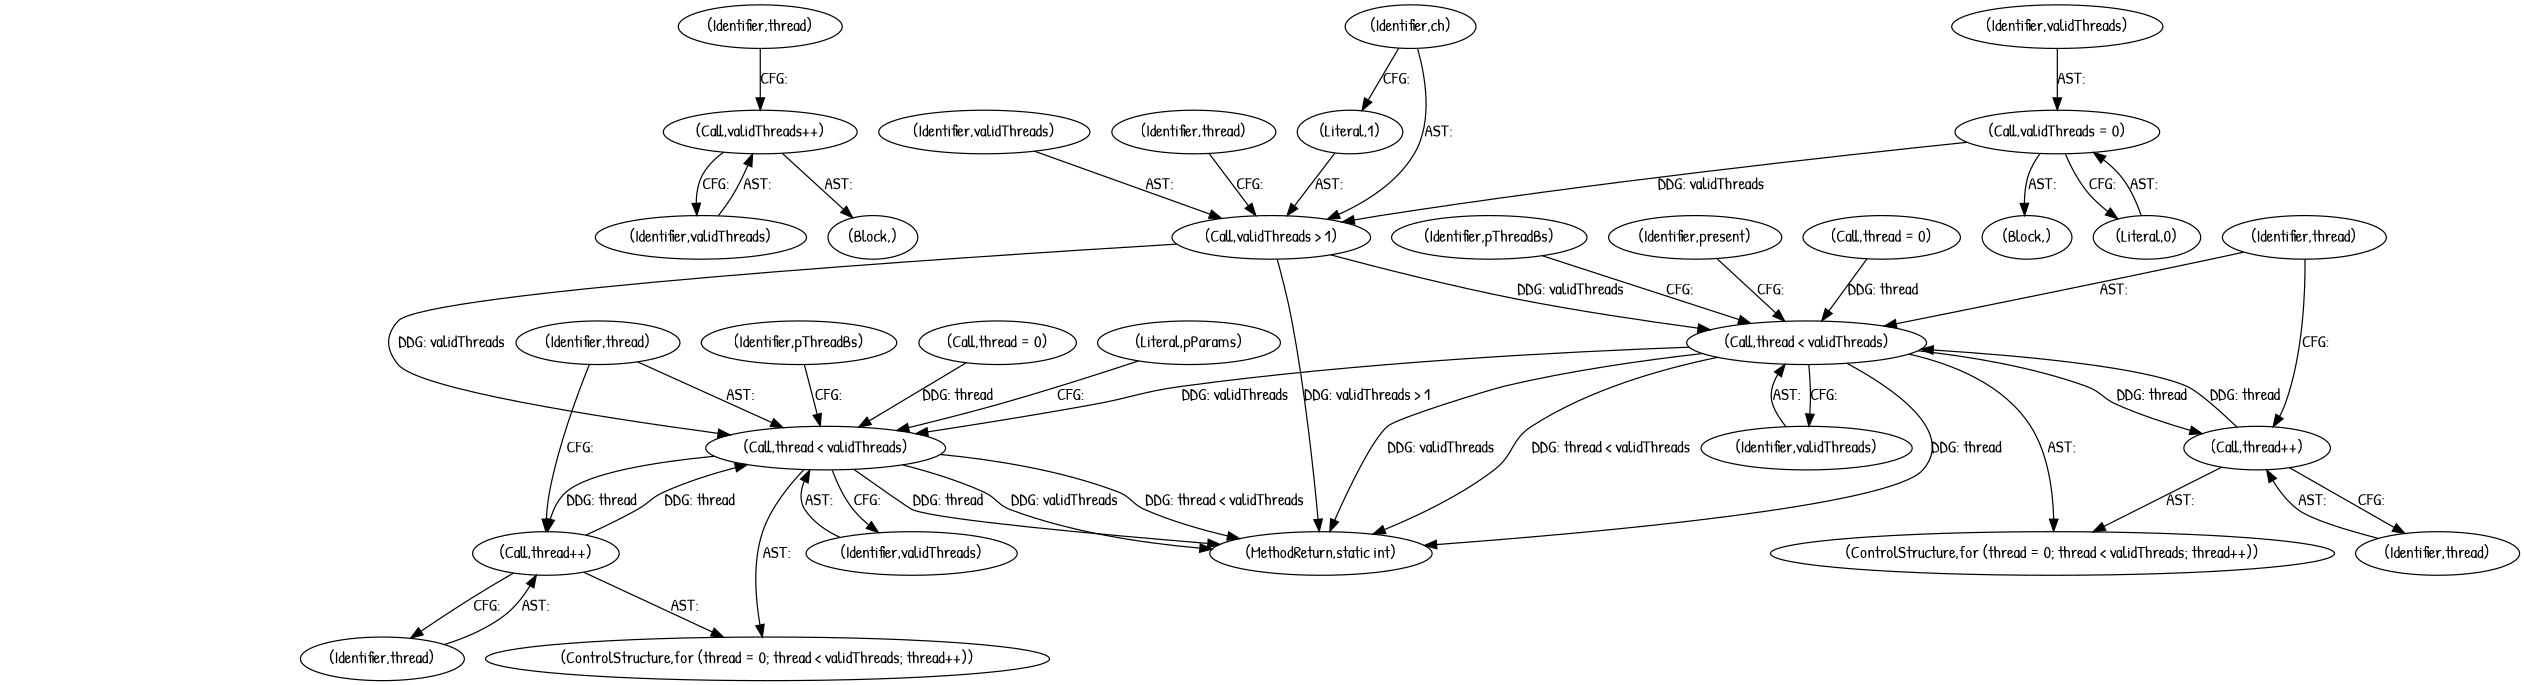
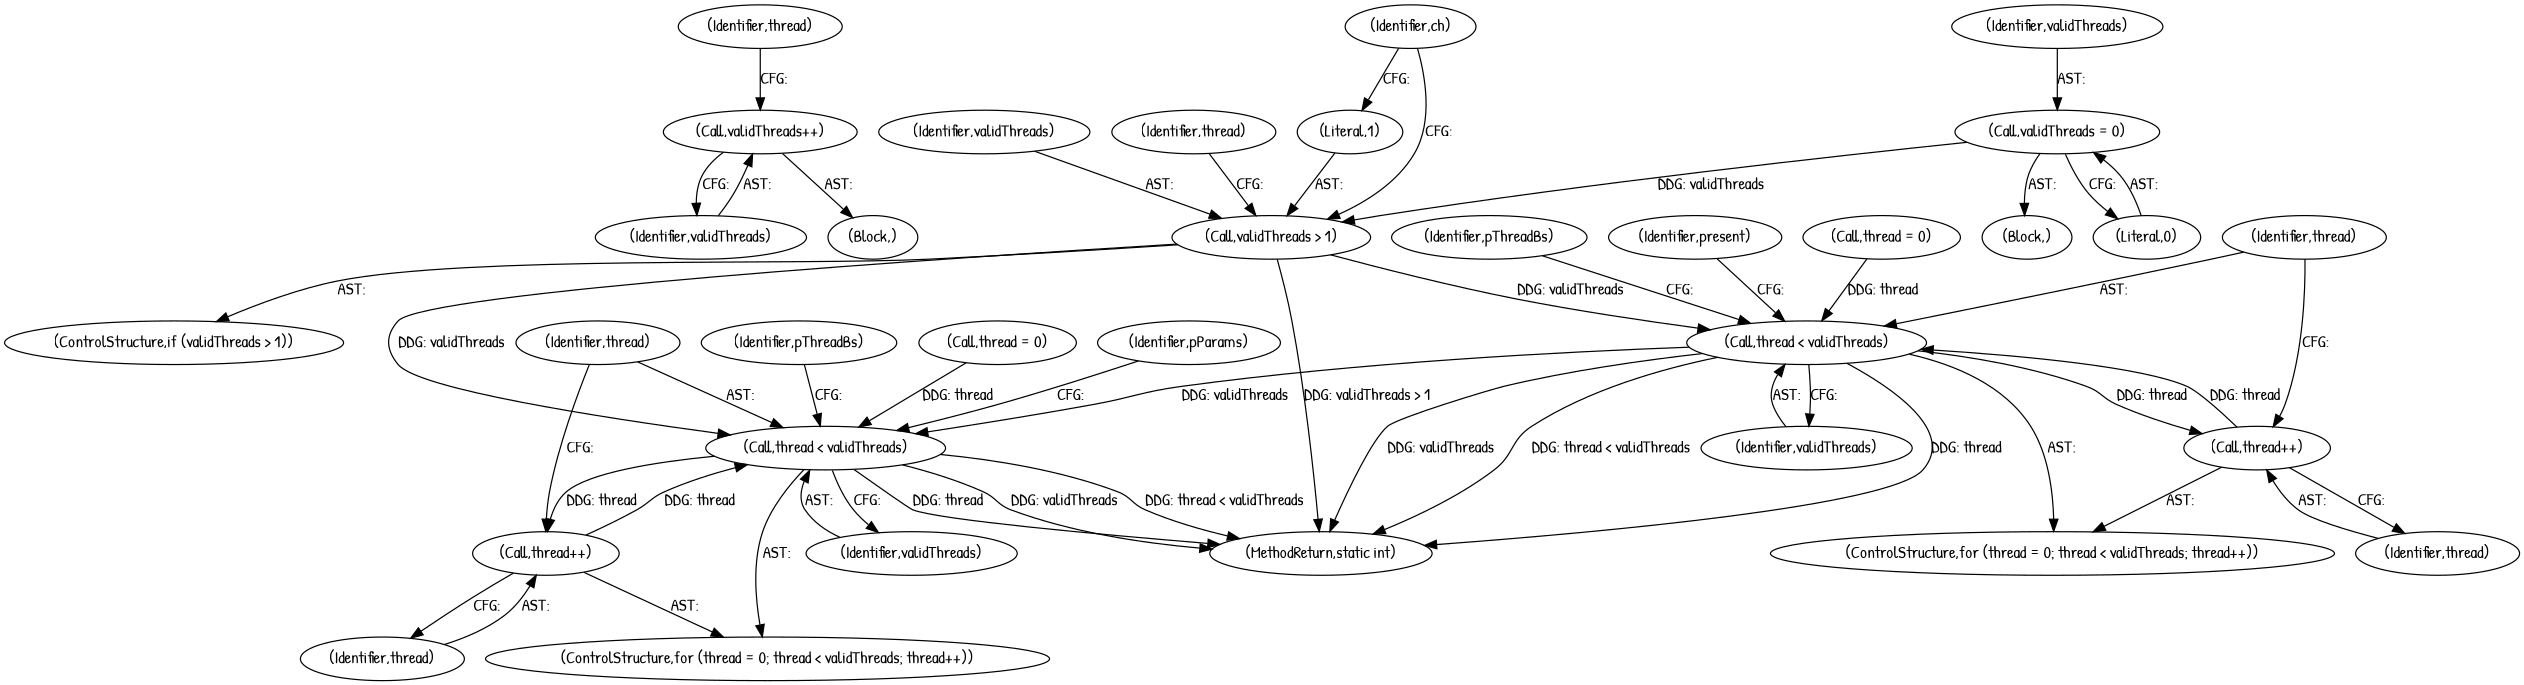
edge "(Identifier,ch)" -> "(Call,validThreads > 1)": label "AST: " -> "CFG: "
node "(ControlStructure,if (validThreads > 1))": added
node "(Literal,pParams)": label "(Literal,pParams)" -> "(Identifier,pParams)"
